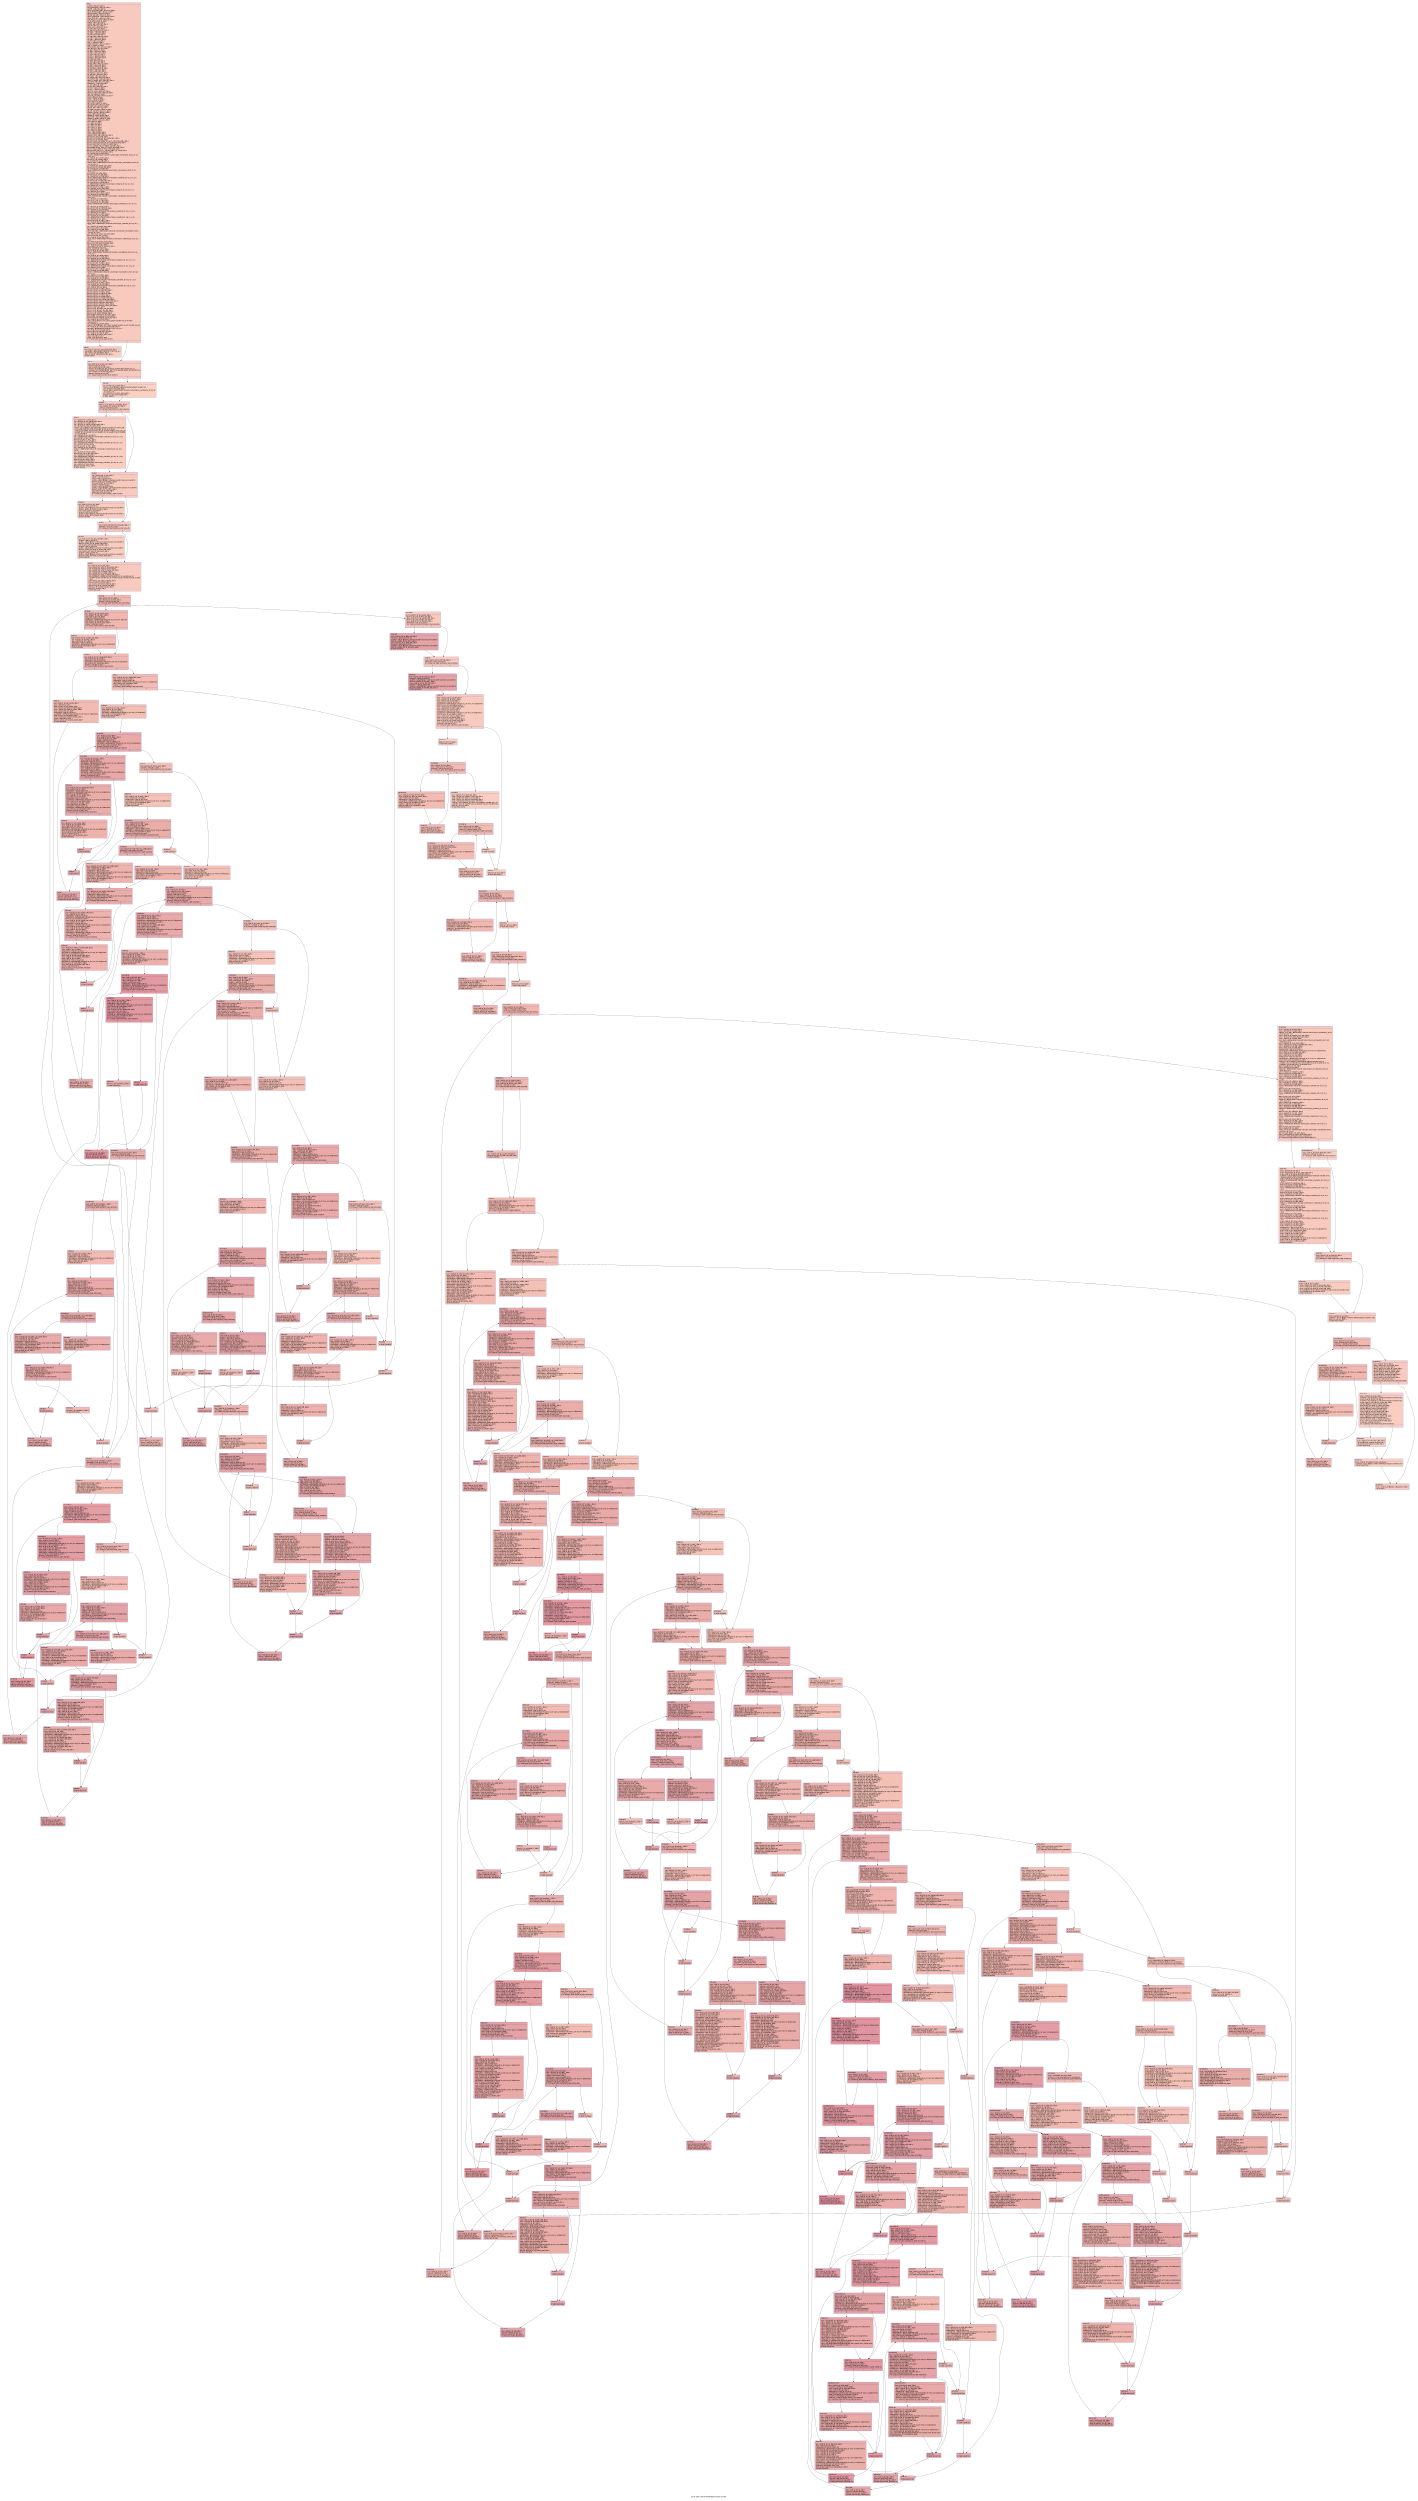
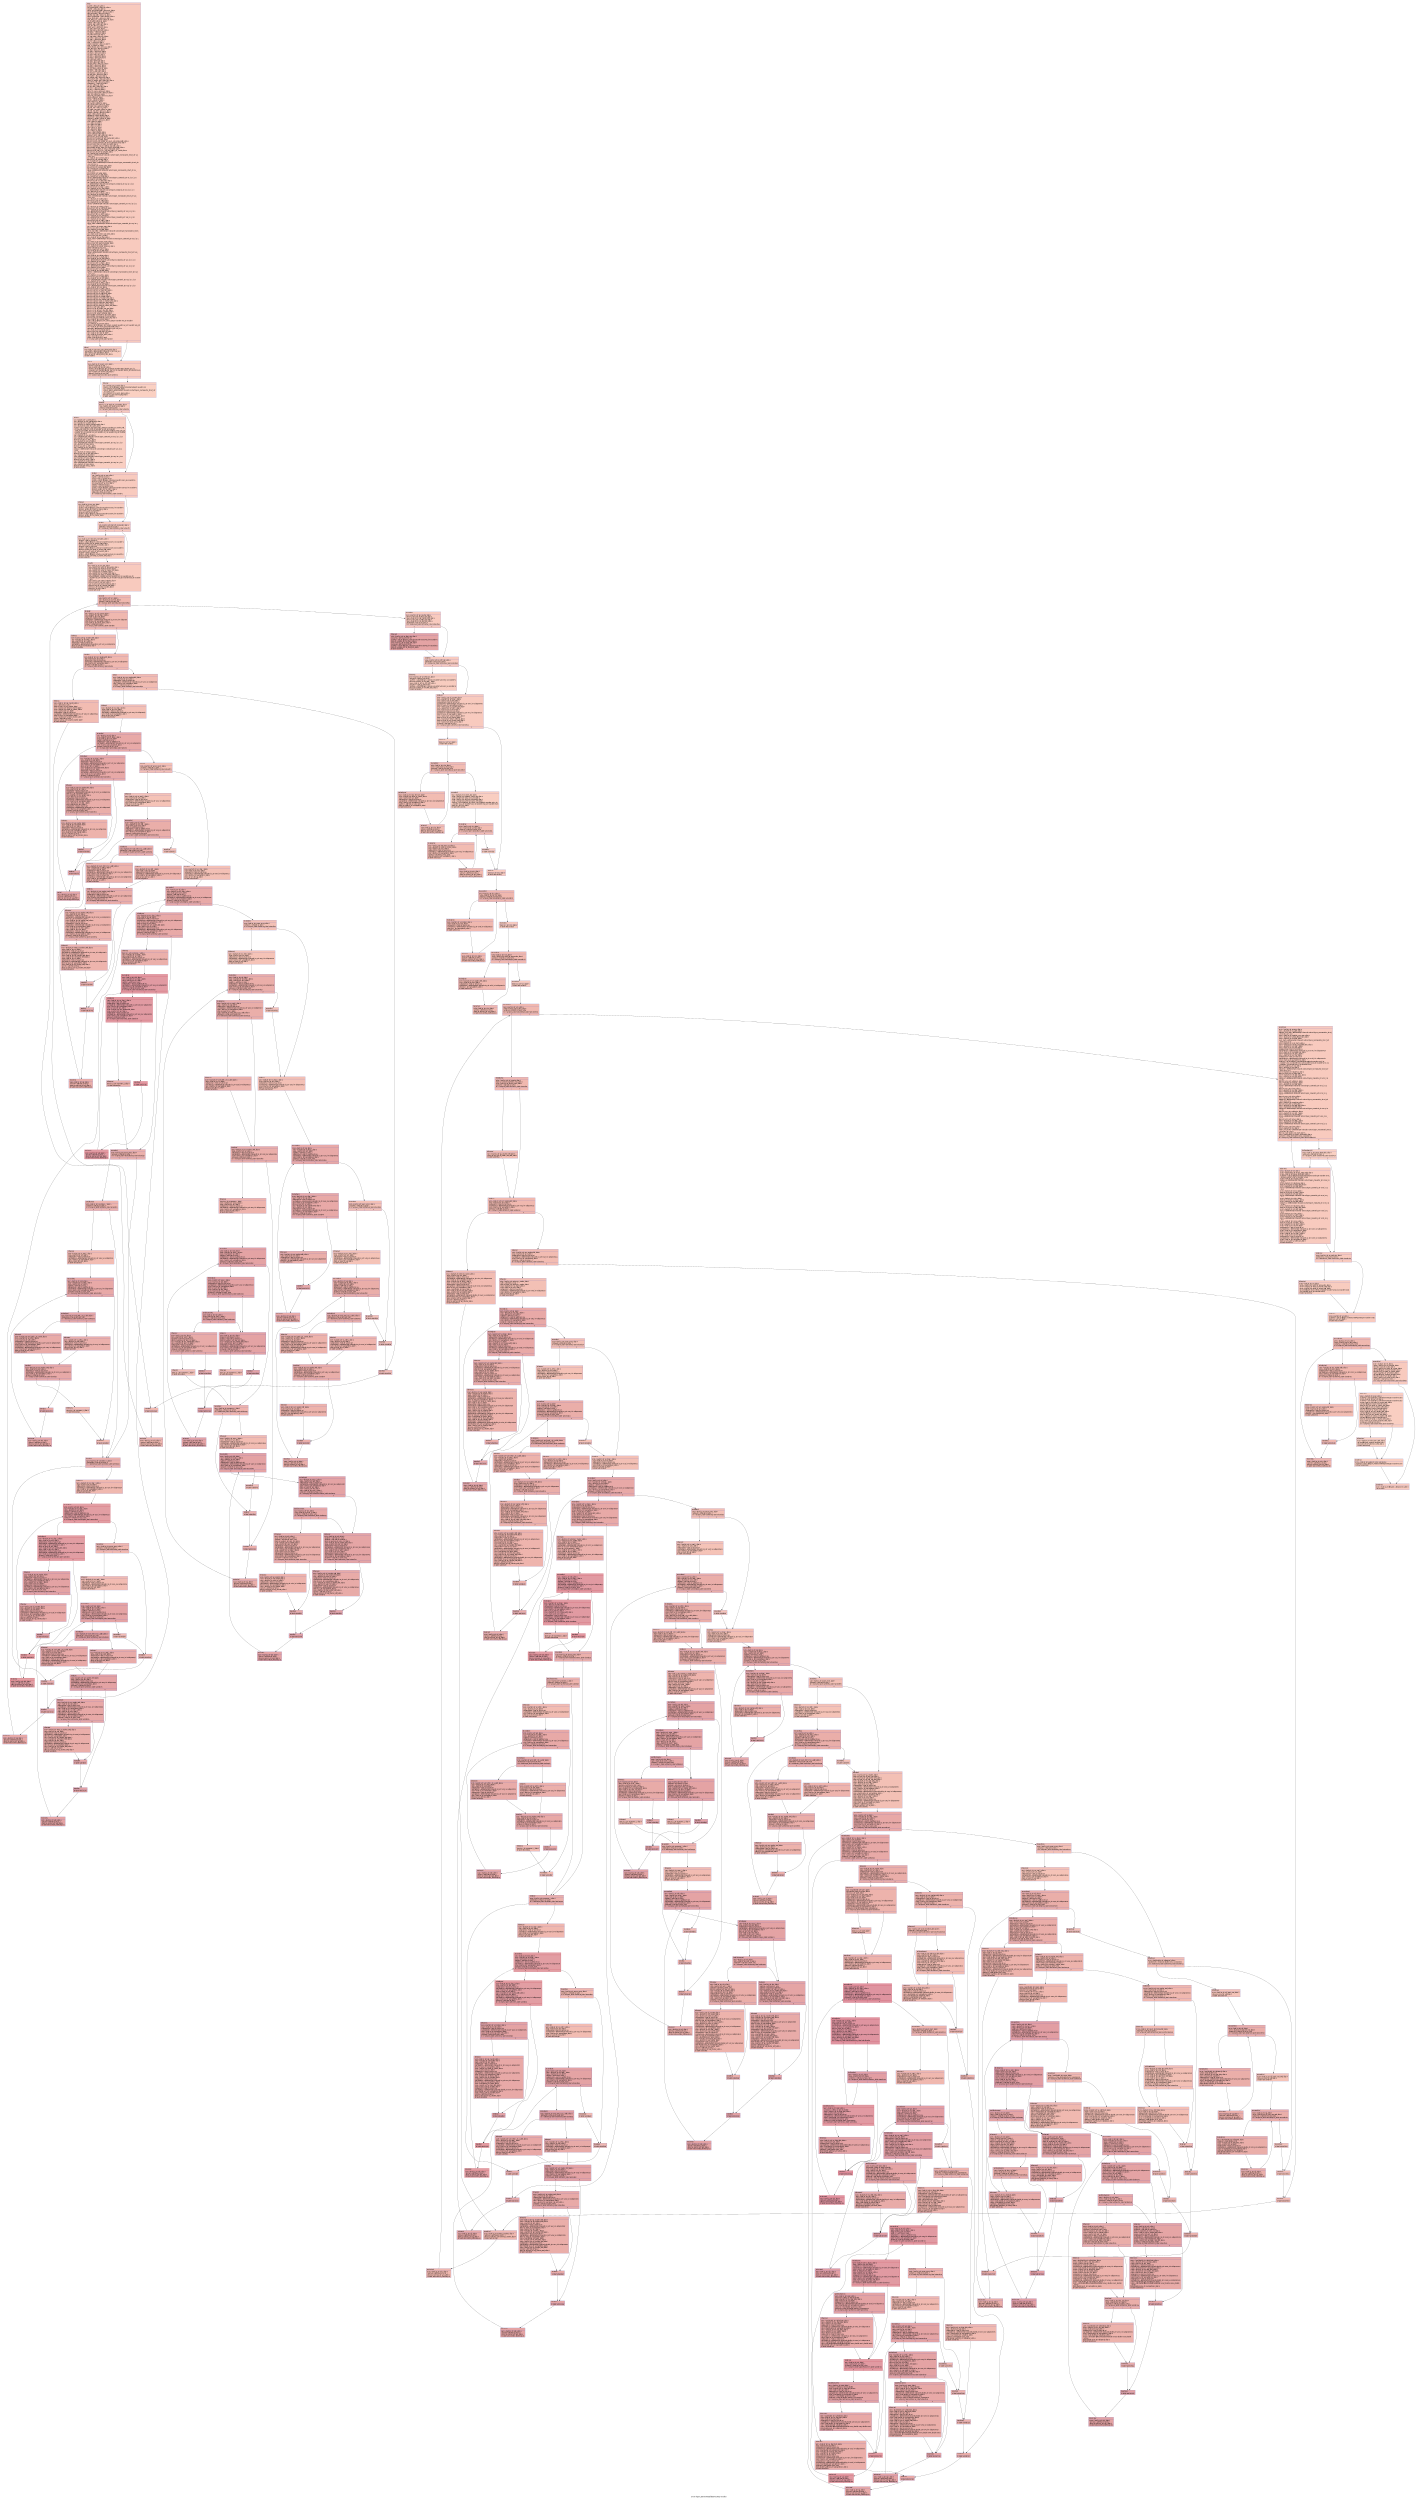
node "if.then492:": fillcolor #c32e3170 -> #f08b6e70
